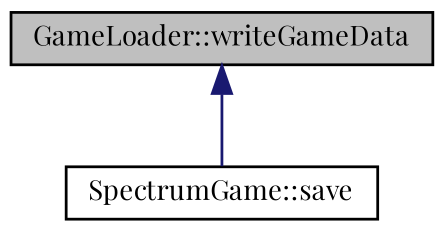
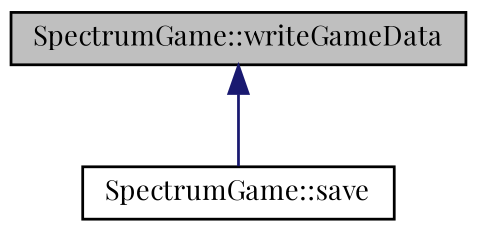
node "GameLoader::writeGameData": label "GameLoader::writeGameData" -> "SpectrumGame::writeGameData"
